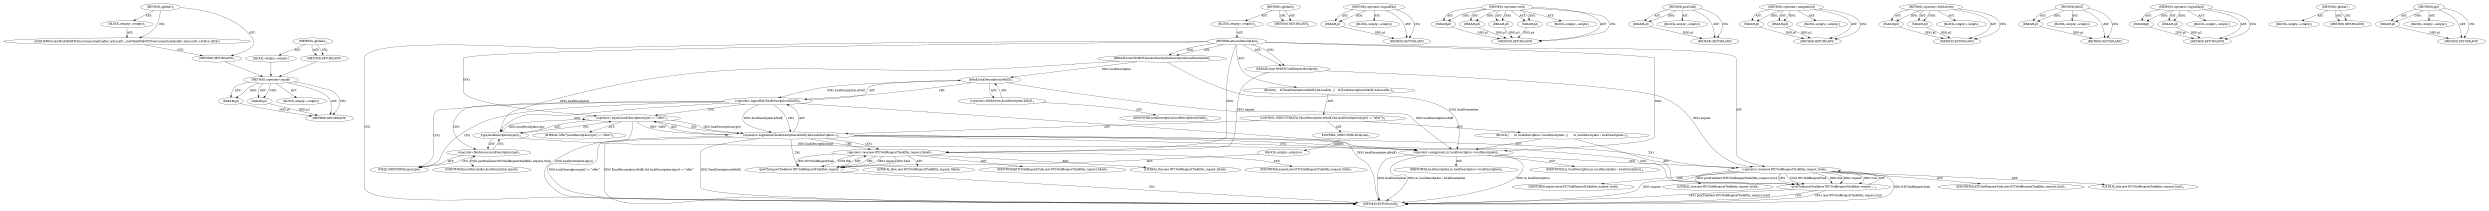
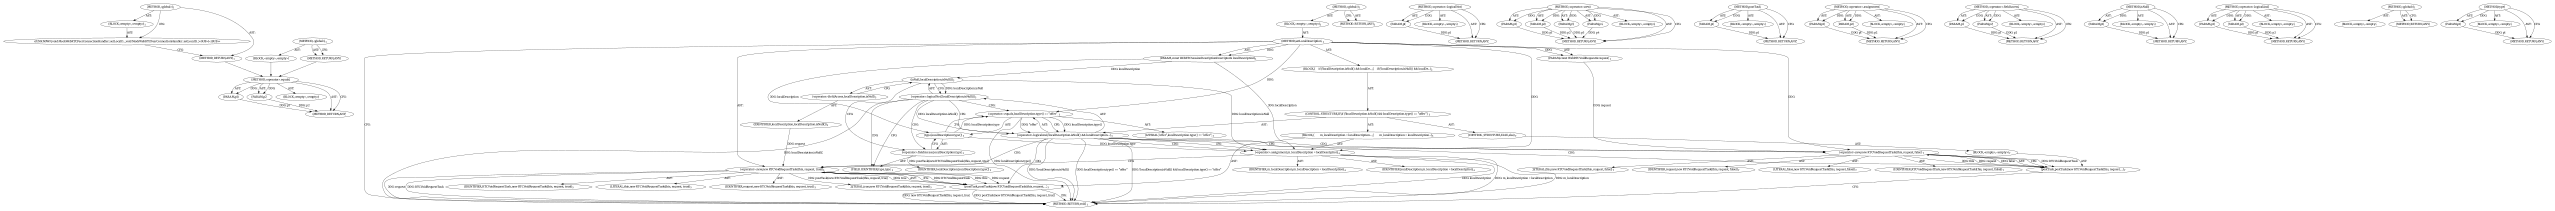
edge "(PARAM,const WebRTCVoidRequest& request)" -> "(<operator>.new,new RTCVoidRequestTask(this, request, true))": now "(IDENTIFIER,localDescription,localDescription.isNull())" -> "(<operator>.new,new RTCVoidRequestTask(this, request, true))"
edge "(<operator>.logicalNot,!localDescription.isNull())" -> "(type,localDescription.type())": removed, label "CDG:"
edge "(FIELD_IDENTIFIER,type,type)" -> "(<operator>.fieldAccess,localDescription.type)": now "(isNull,localDescription.isNull())" -> "(<operator>.fieldAccess,localDescription.type)"
